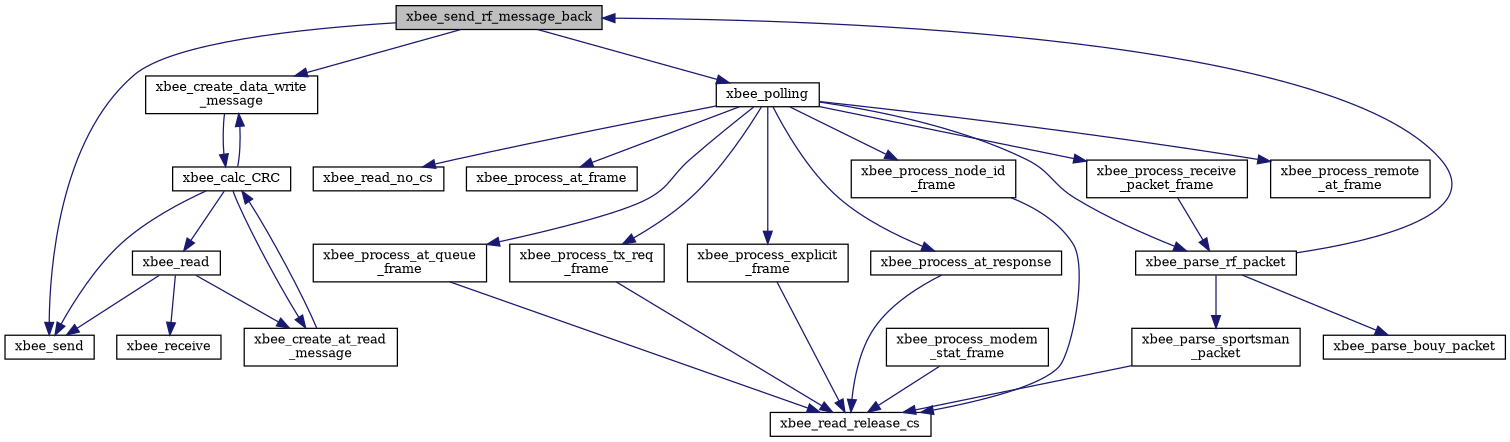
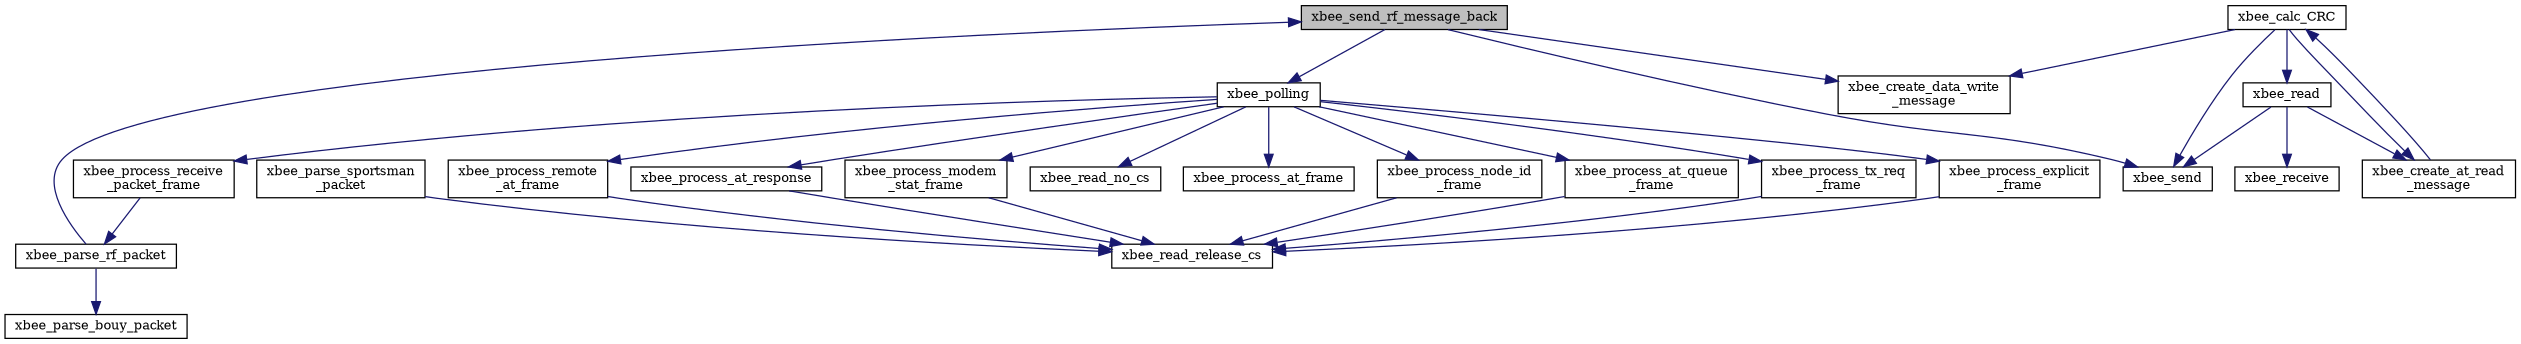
edge "xbee_create_data_write _message" -> "xbee_calc_CRC": removed
edge "xbee_polling" -> "xbee_parse_rf_packet": now "xbee_polling" -> "xbee_process_modem _stat_frame"
edge "xbee_process_remote _at_frame" -> "xbee_read_release_cs": added
edge "xbee_parse_rf_packet" -> "xbee_parse_sportsman _packet": removed
